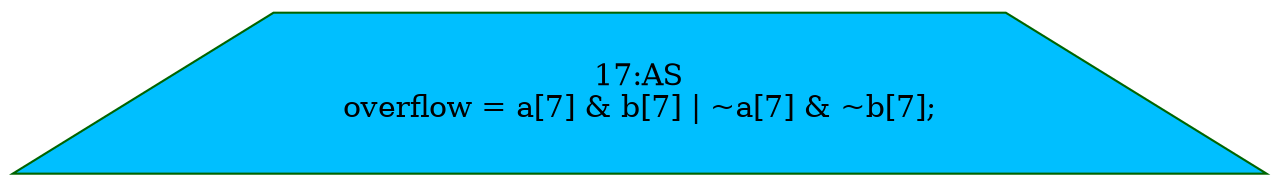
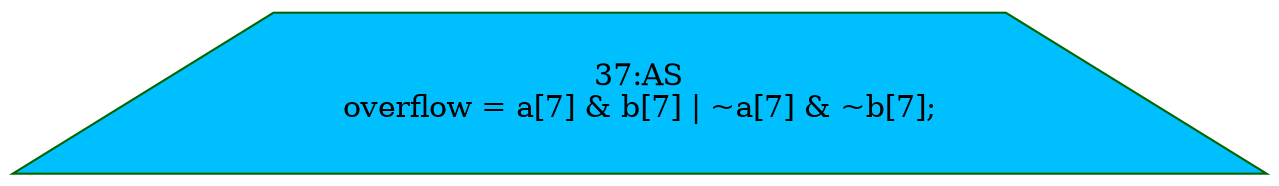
node "17:AS overflow = a[7] & b[7] | ~a[7] & ~b[7];": label "17:AS overflow = a[7] & b[7] | ~a[7] & ~b[7];" -> "37:AS overflow = a[7] & b[7] | ~a[7] & ~b[7];"
